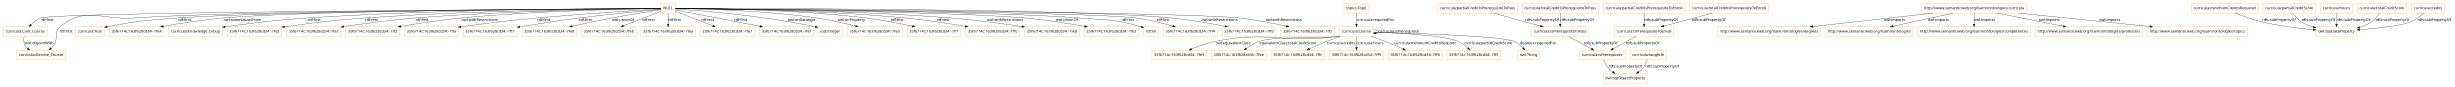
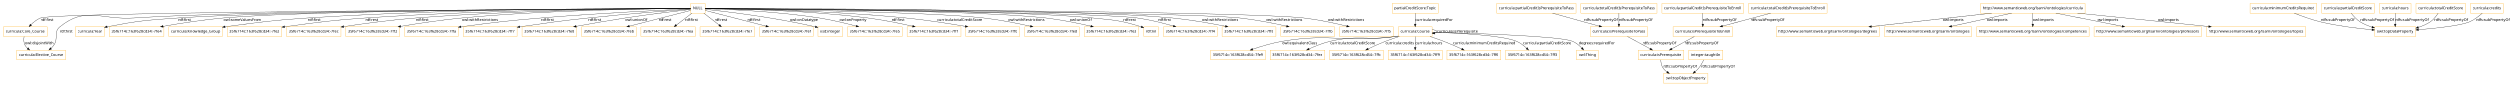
node "topics:Topic": label "topics:Topic" -> "partialCreditScore:Topic"
edge "NULL" -> "35f6714c:163f628cd34:-7ff0": label "rdf:rest" -> "curricula:totalCreditScore"
node "35f6714c:163f628cd34:-7ff8": added
edge "curricula:Course" -> "35f6714c:163f628cd34:-7fee": label "equivalentClass:totalCreditScore" -> "curricula:totalCreditScore"
node "curricula:taughtIn": label "curricula:taughtIn" -> "integer:taughtIn"
